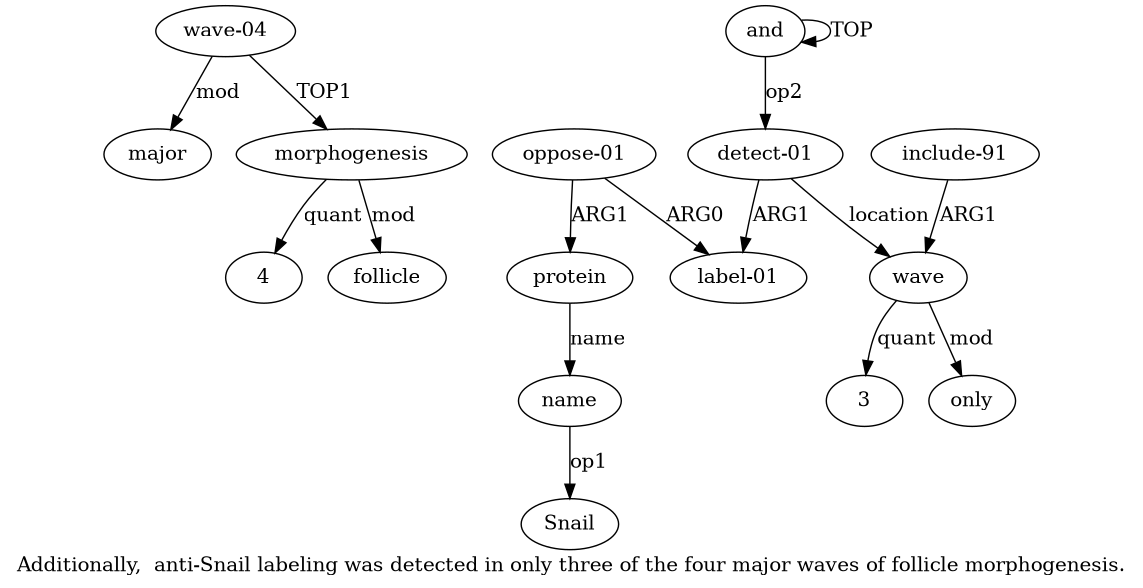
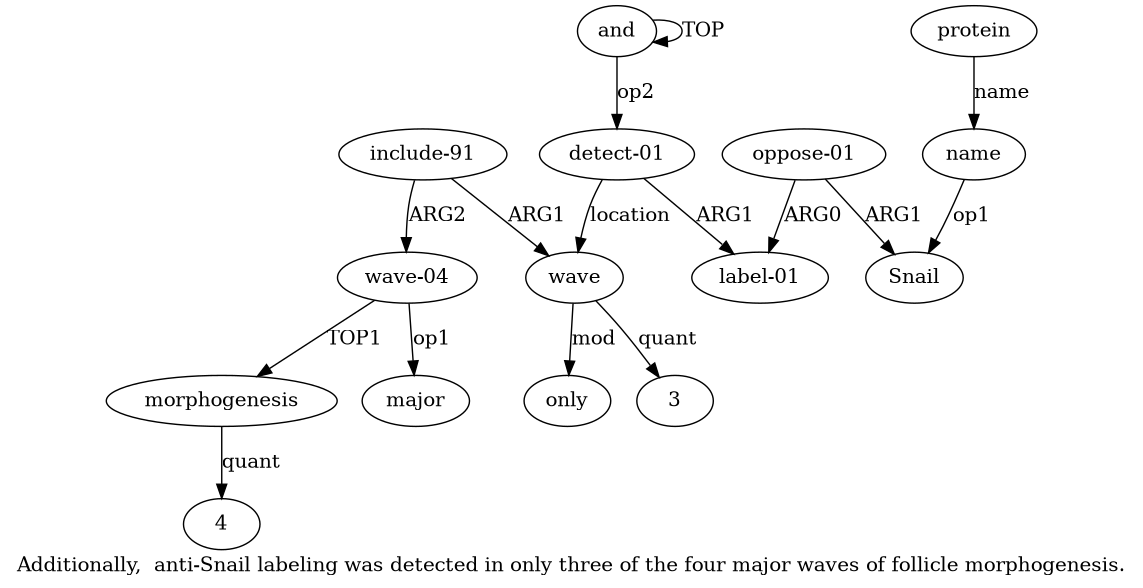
edge "wave-04" -> "major": label "mod" -> "op1"
edge "include-91" -> "wave-04": added, label "ARG2"
edge "oppose-01" -> "protein": now "oppose-01" -> "Snail"
node "follicle": removed
